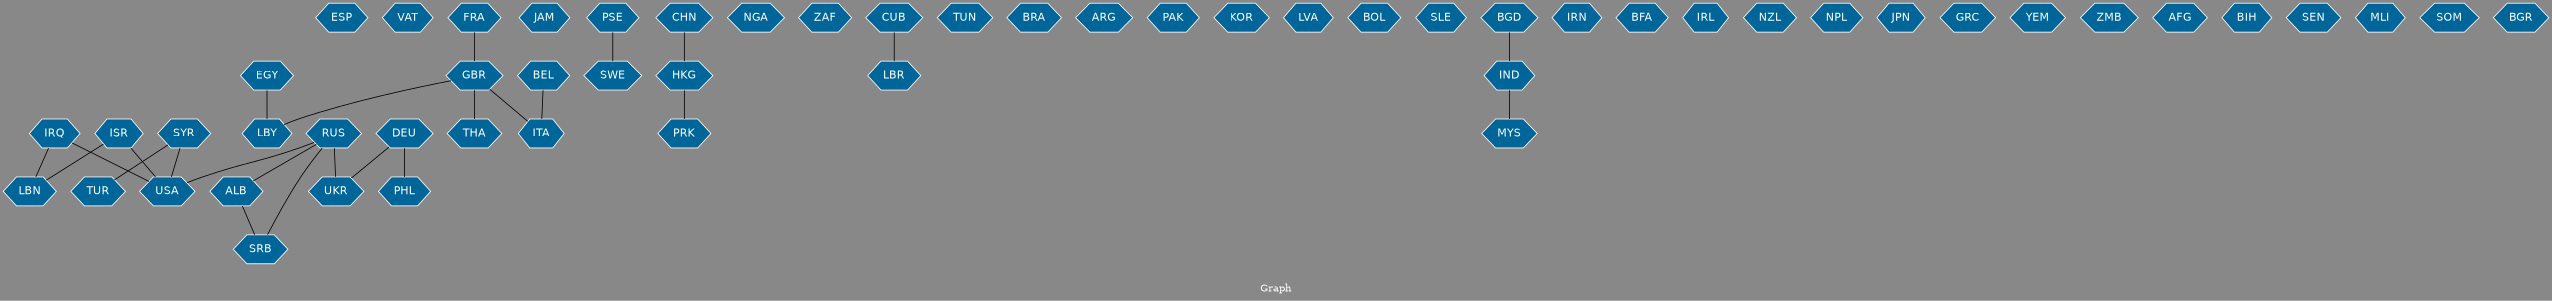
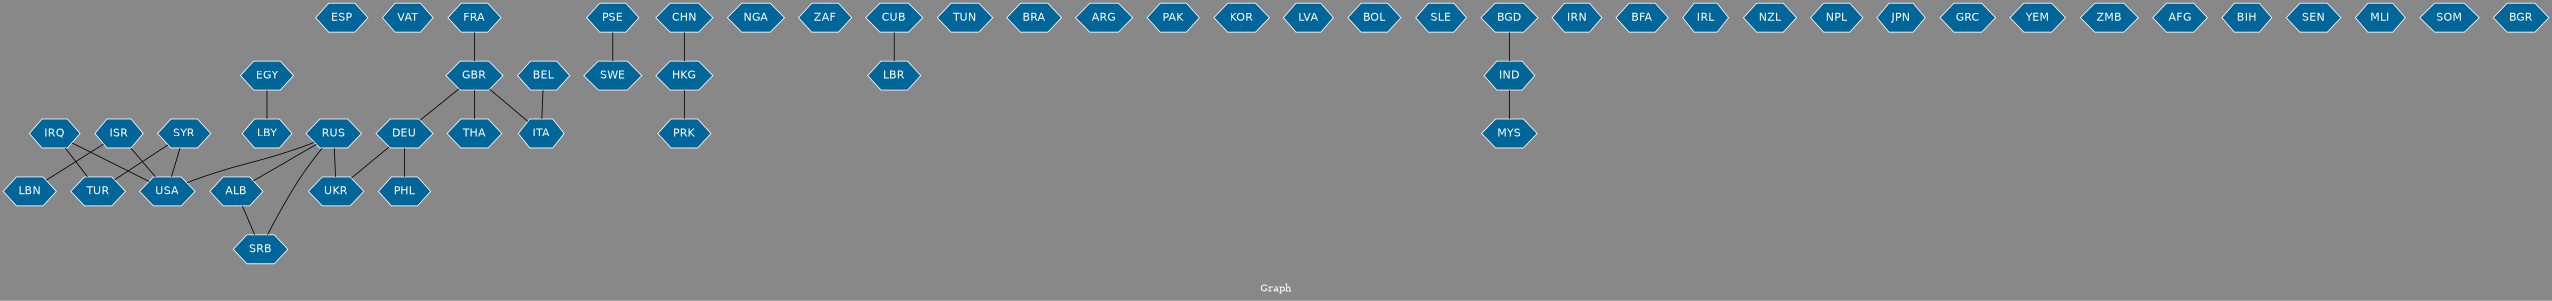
node "JAM": removed
edge "GBR" -- "LBY": now "GBR" -- "DEU"
edge "IRQ" -- "LBN": now "IRQ" -- "TUR"
